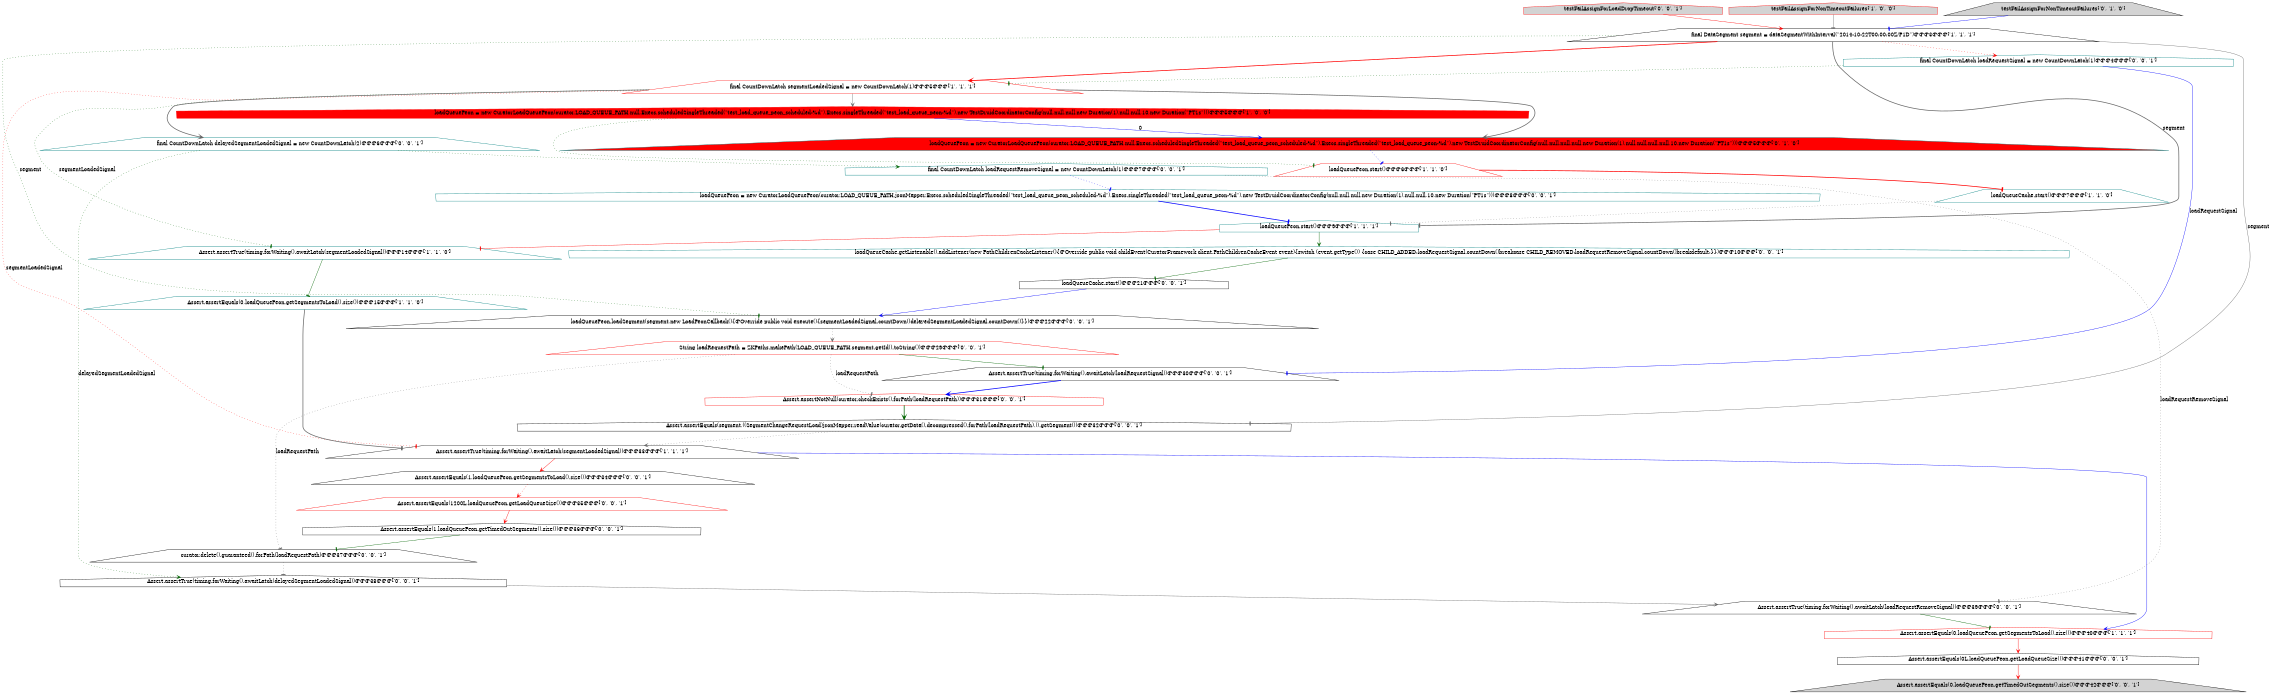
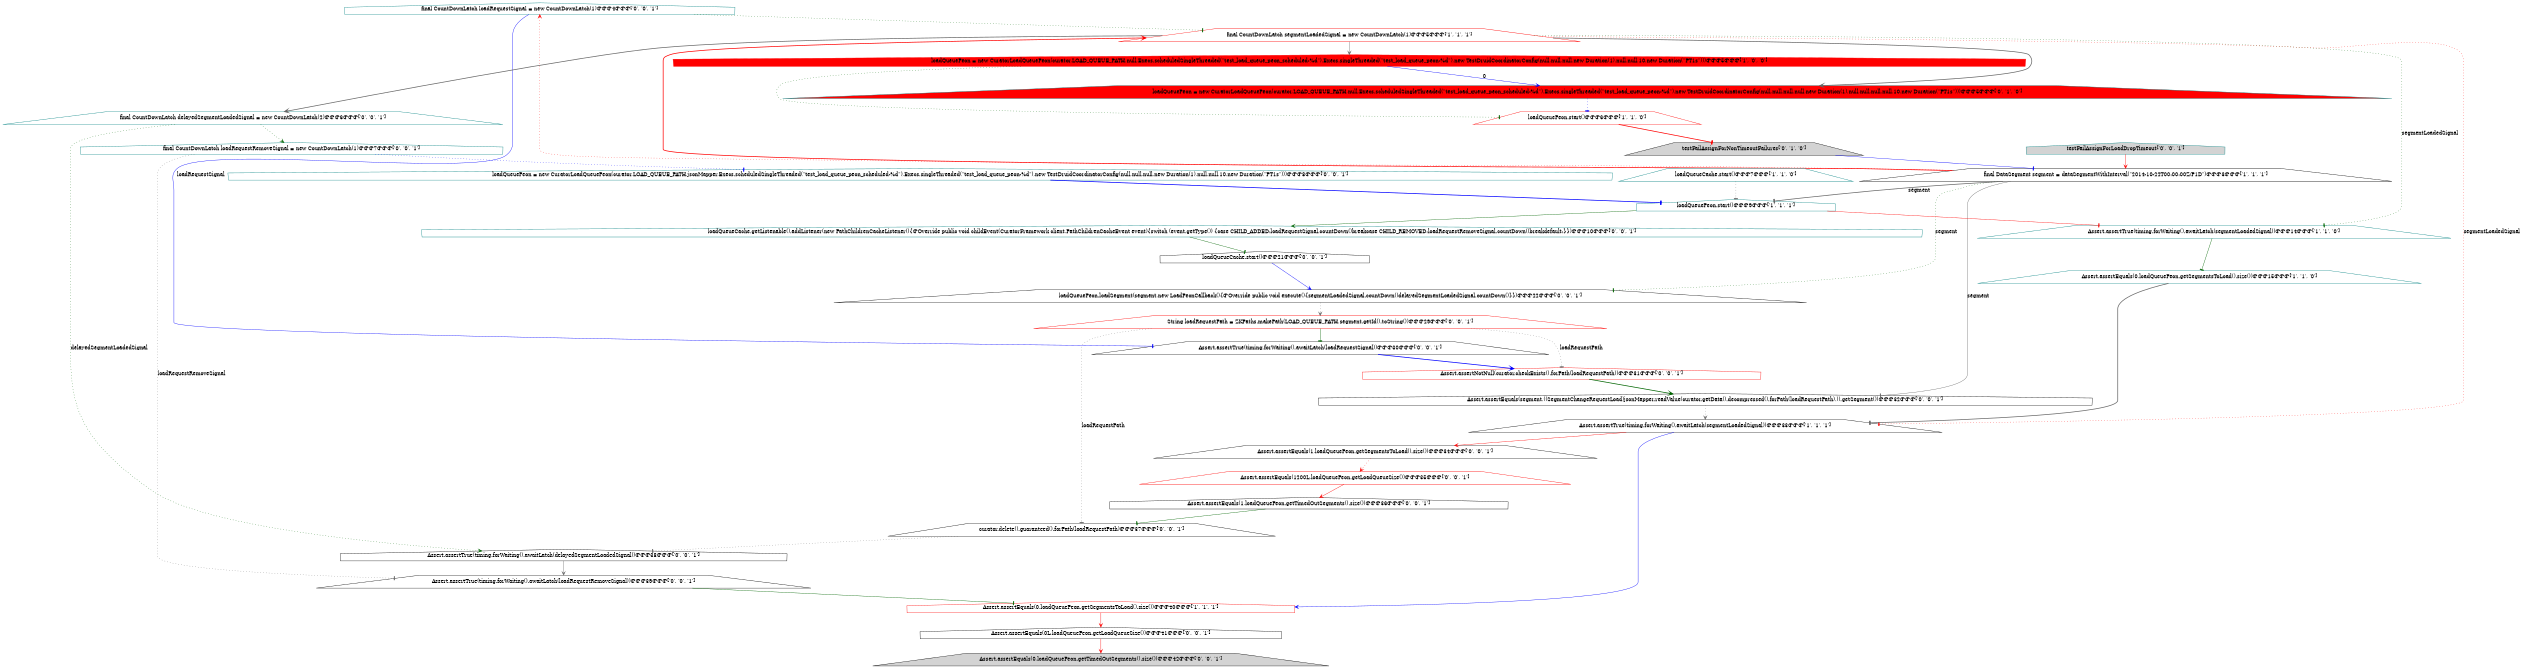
node "testFailAssignForLoadDropTimeout['0', '0', '1']": color red -> teal
node "testFailAssignForNonTimeoutFailures['1', '0', '0']": removed
edge "loadQueuePeon.start()@@@6@@@['1', '1', '0']" -> "loadQueueCache.start()@@@7@@@['1', '1', '0']": now "loadQueuePeon.start()@@@6@@@['1', '1', '0']" -> "testFailAssignForNonTimeoutFailures['0', '1', '0']"
